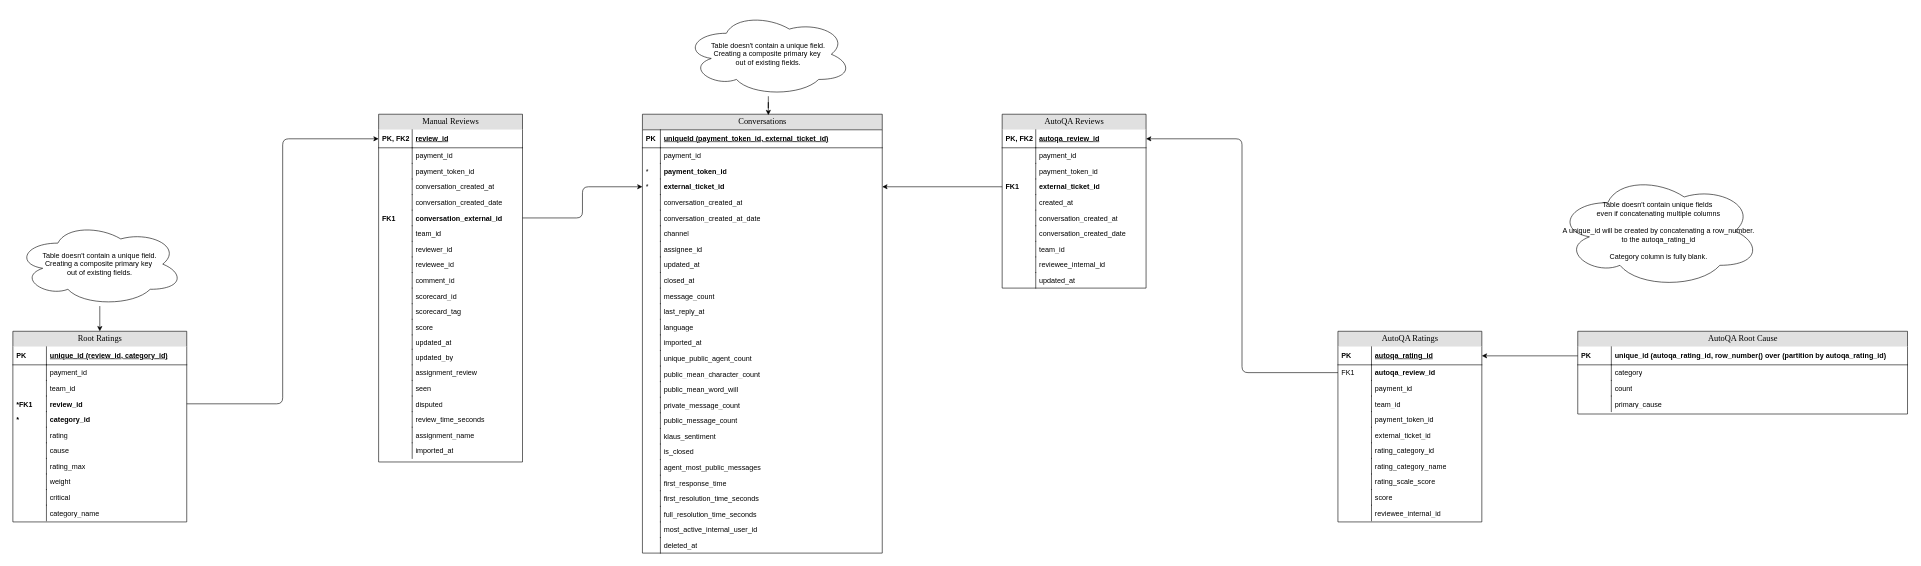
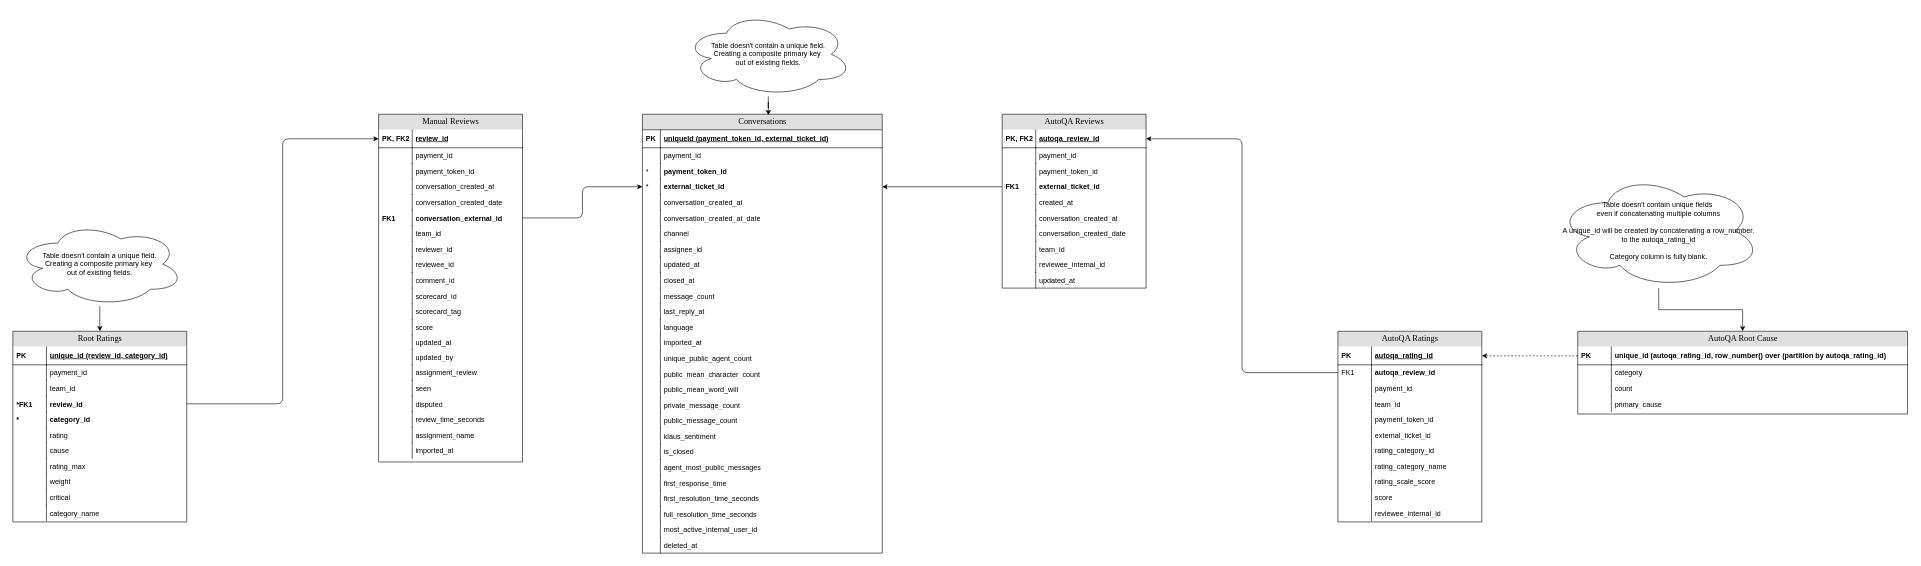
edge "Table doesn't contain unique fields even if concatenating multiple columns A unique_id will be created by concatenating a row_number. to the autoqa_rating_id Category column is fully blank." -> "AutoQA Root Cause": added
edge "unique_id (autoqa_rating_id, row_number() over (partition by autoqa_rating_id)" -> "autoqa_rating_id": style solid -> dashed
